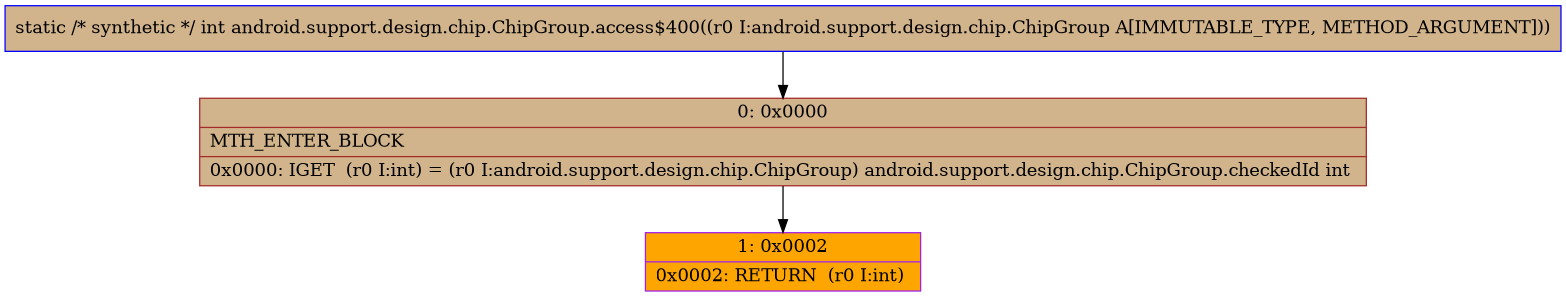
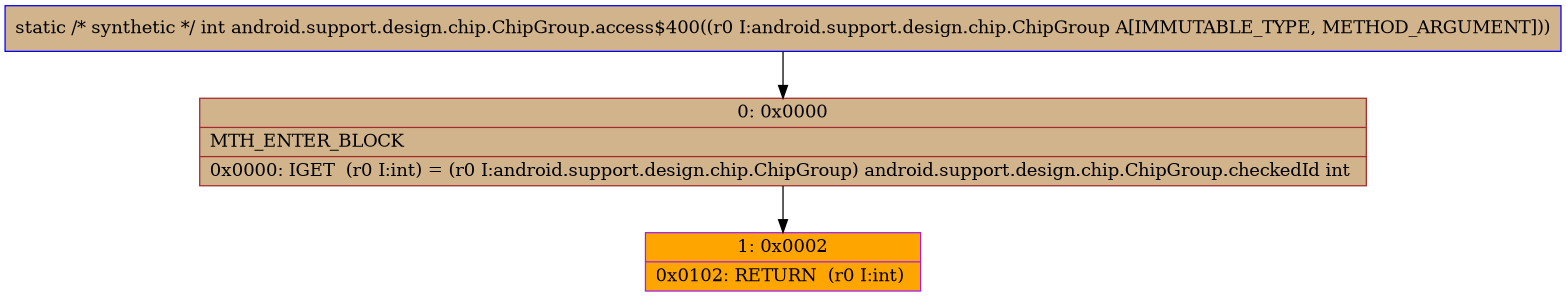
node "1: 0x0002": text "0x0002: RETURN  (r0 I:int)" -> "0x0102: RETURN  (r0 I:int)"
